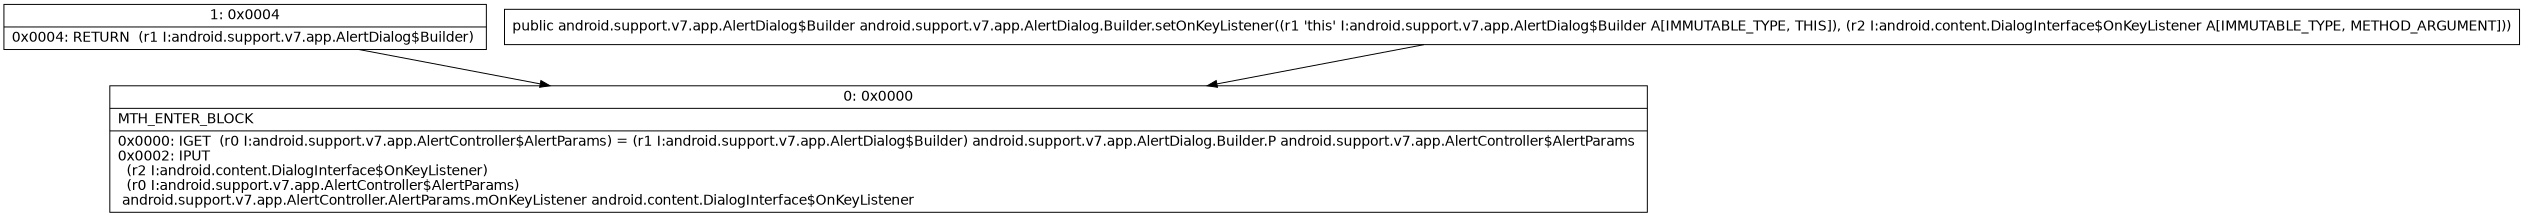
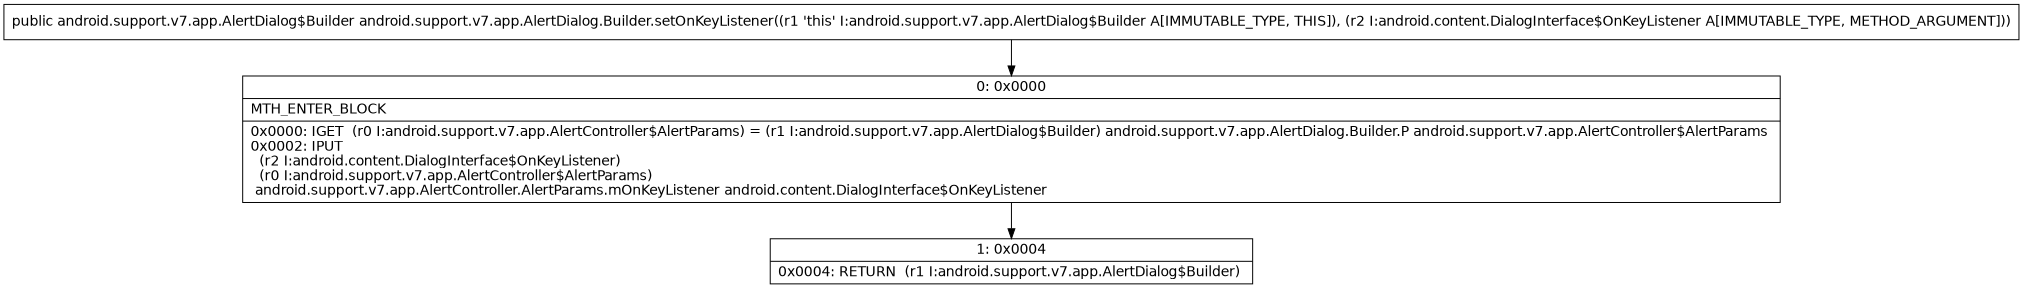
edge "1: 0x0004" -> "0: 0x0000": reversed
